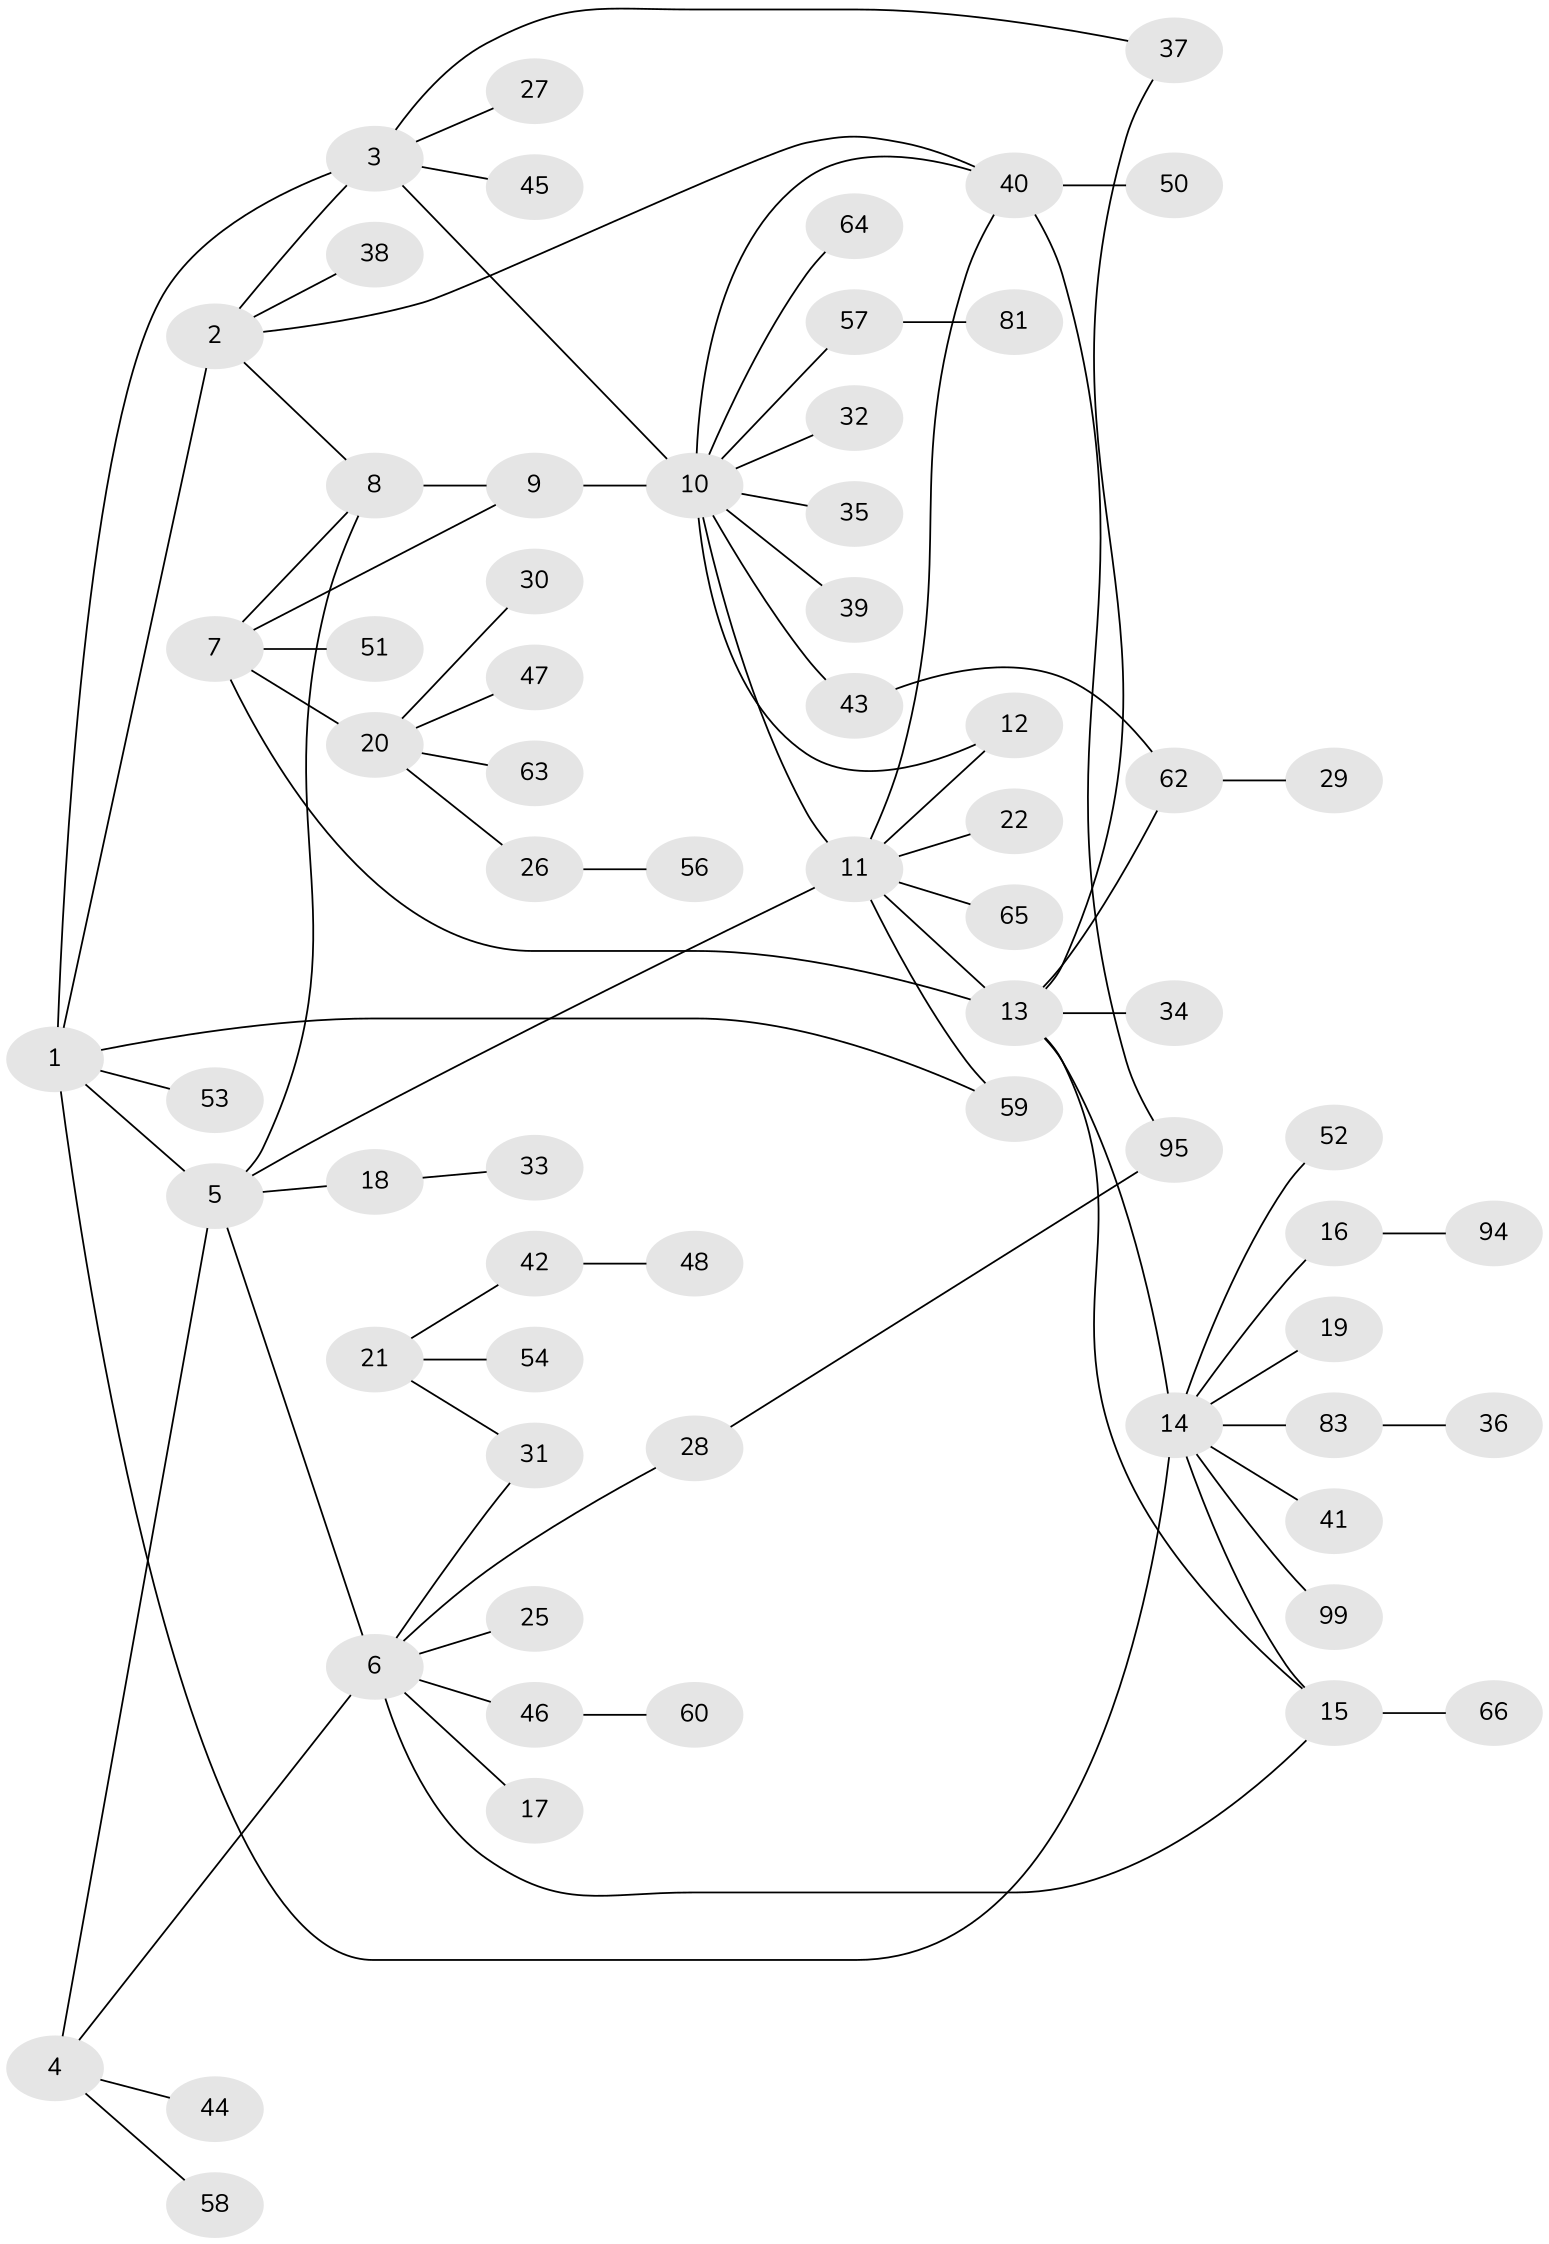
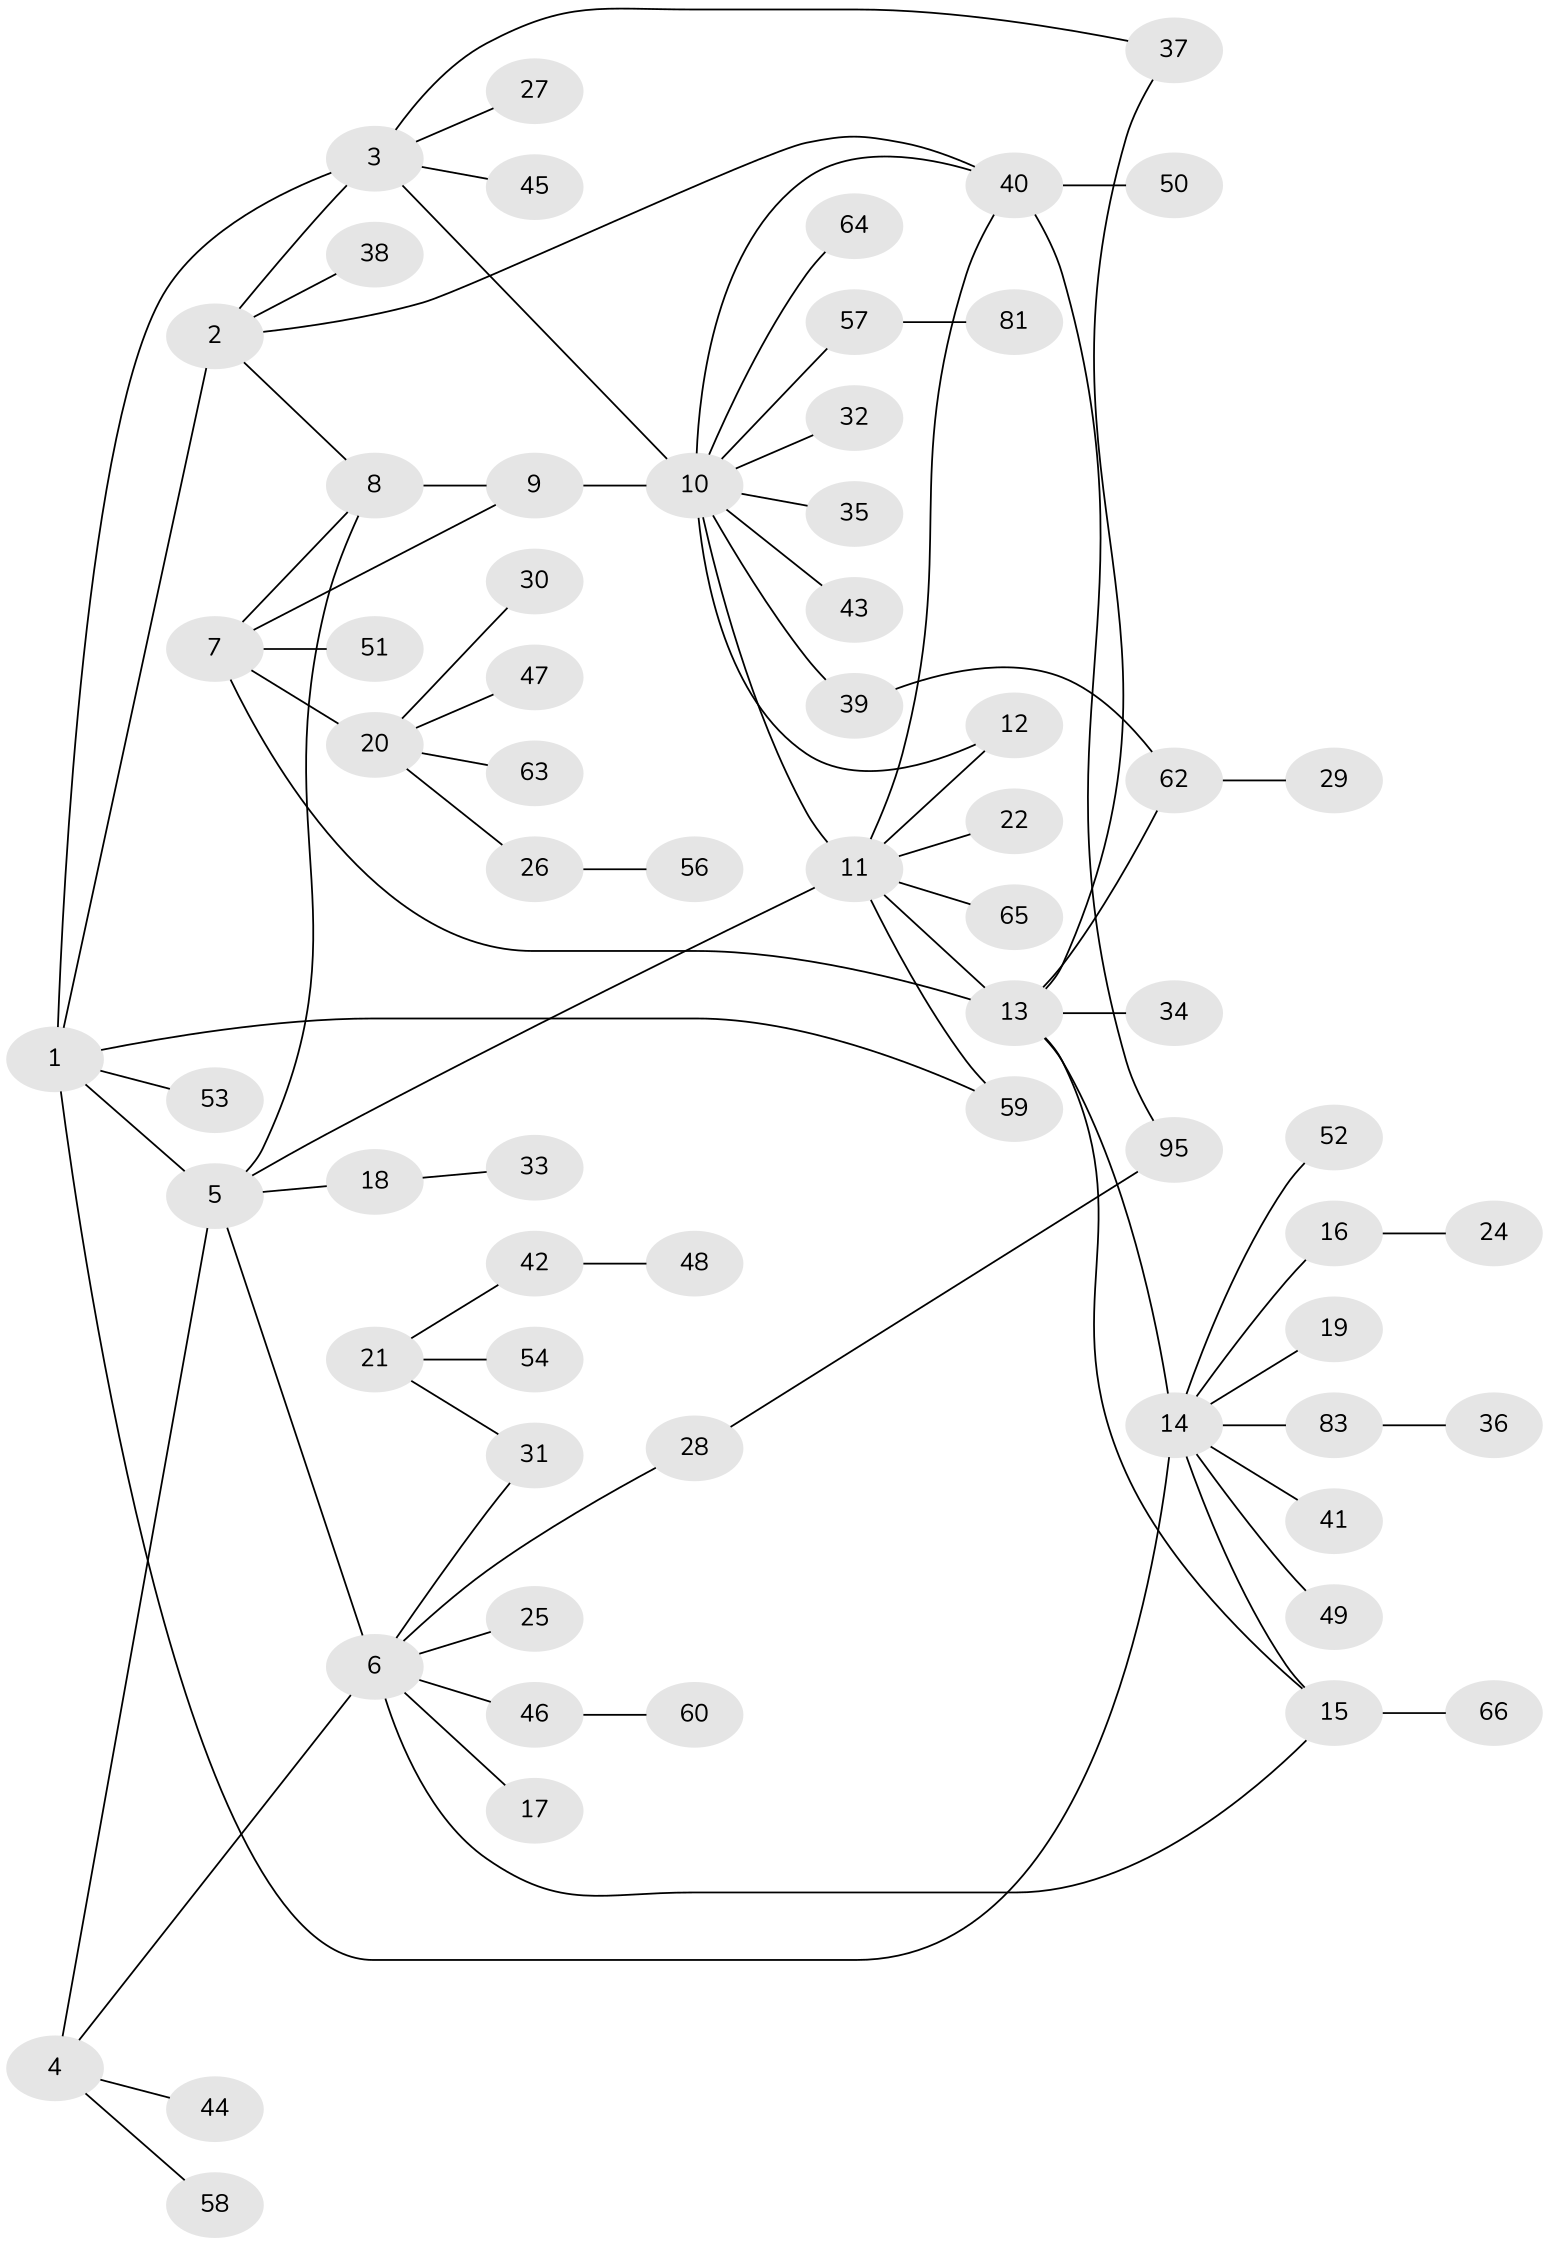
edge "43" -- "62": now "39" -- "62"
node "94": label "94" -> "24"
node "99": label "99" -> "49"
